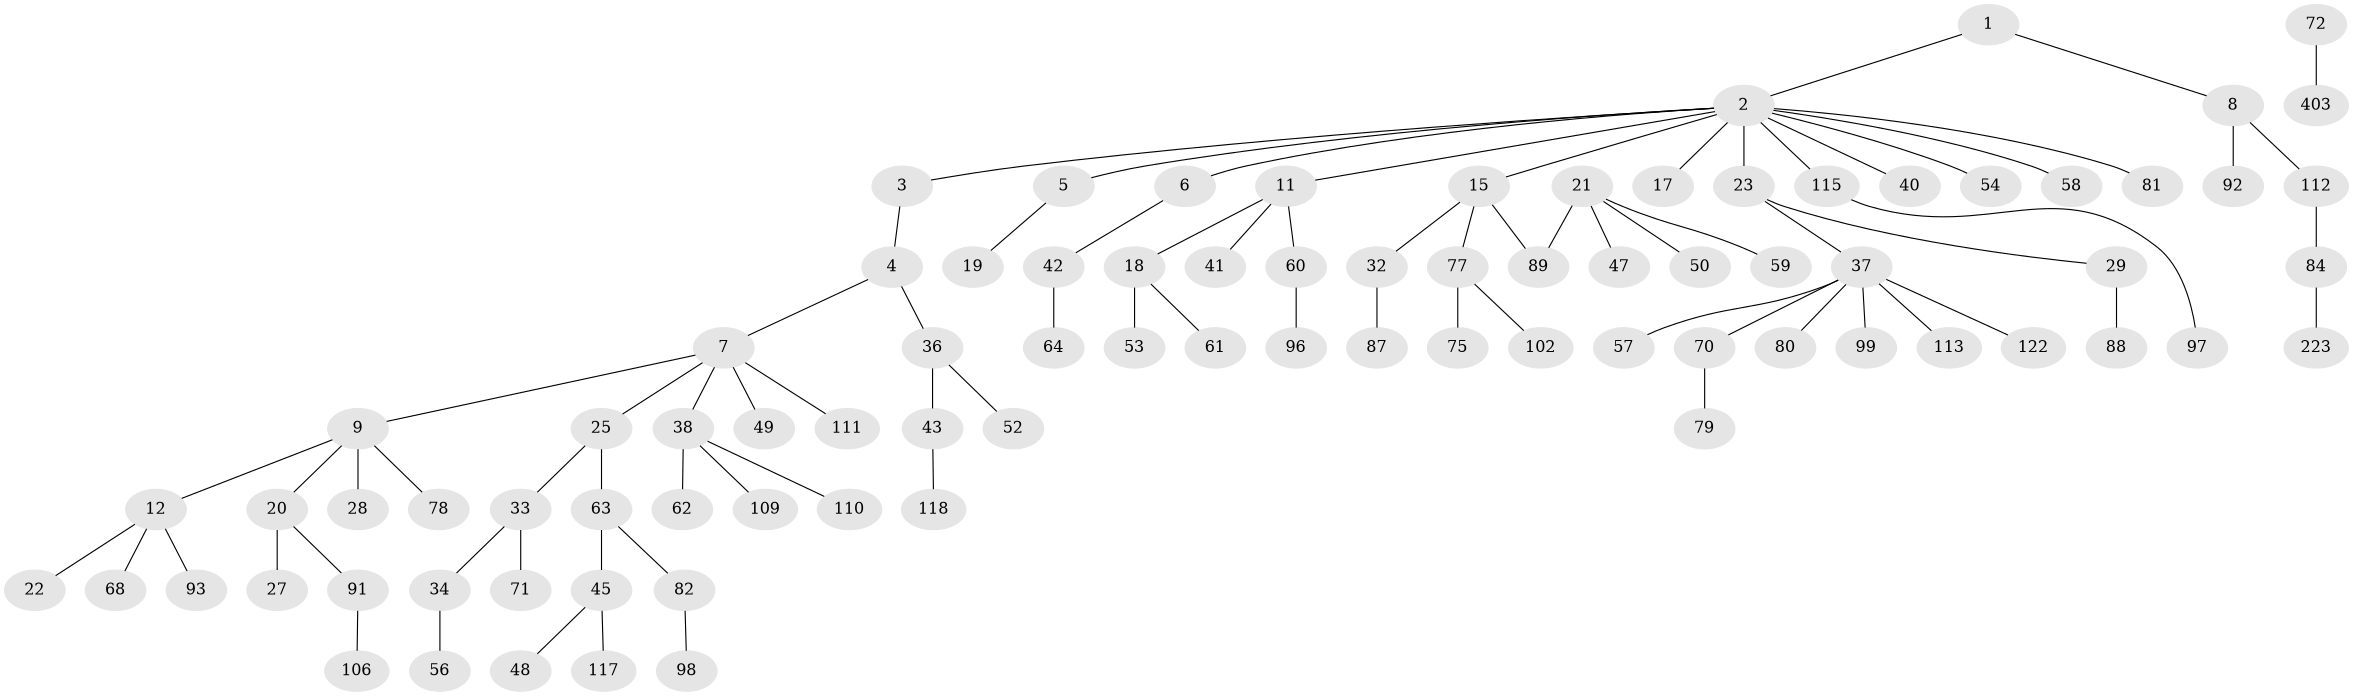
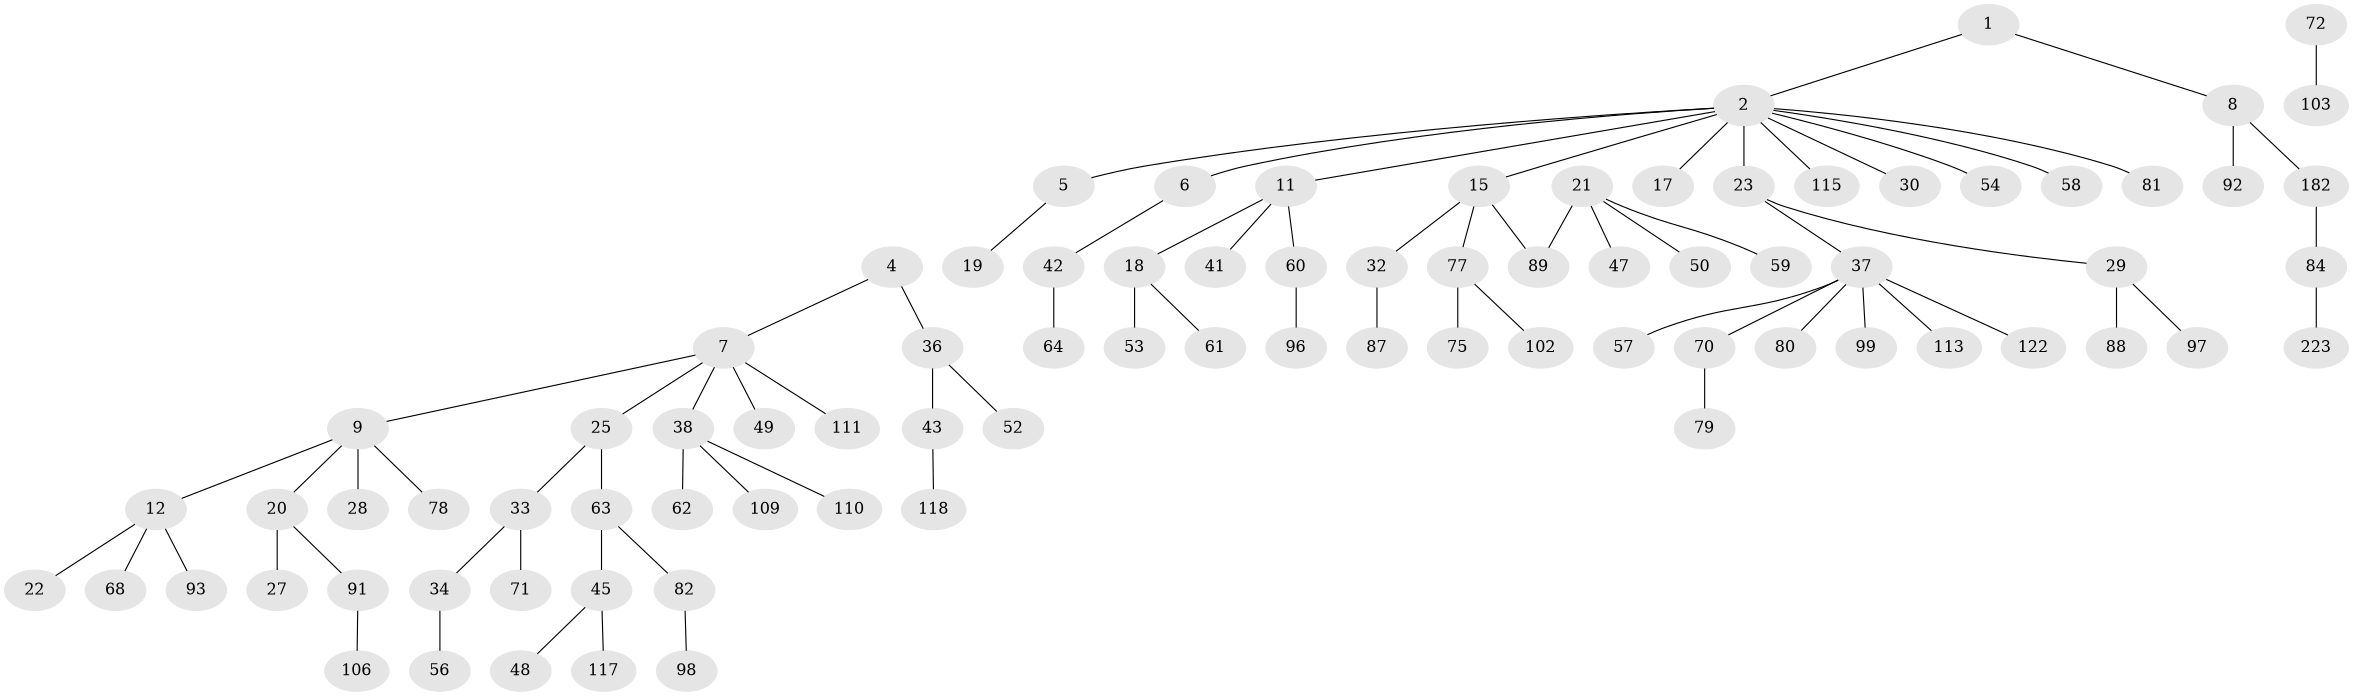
node "403": label "403" -> "103"
node "3": removed
node "40": label "40" -> "30"
node "112": label "112" -> "182"
edge "115" -- "97": now "29" -- "97"
